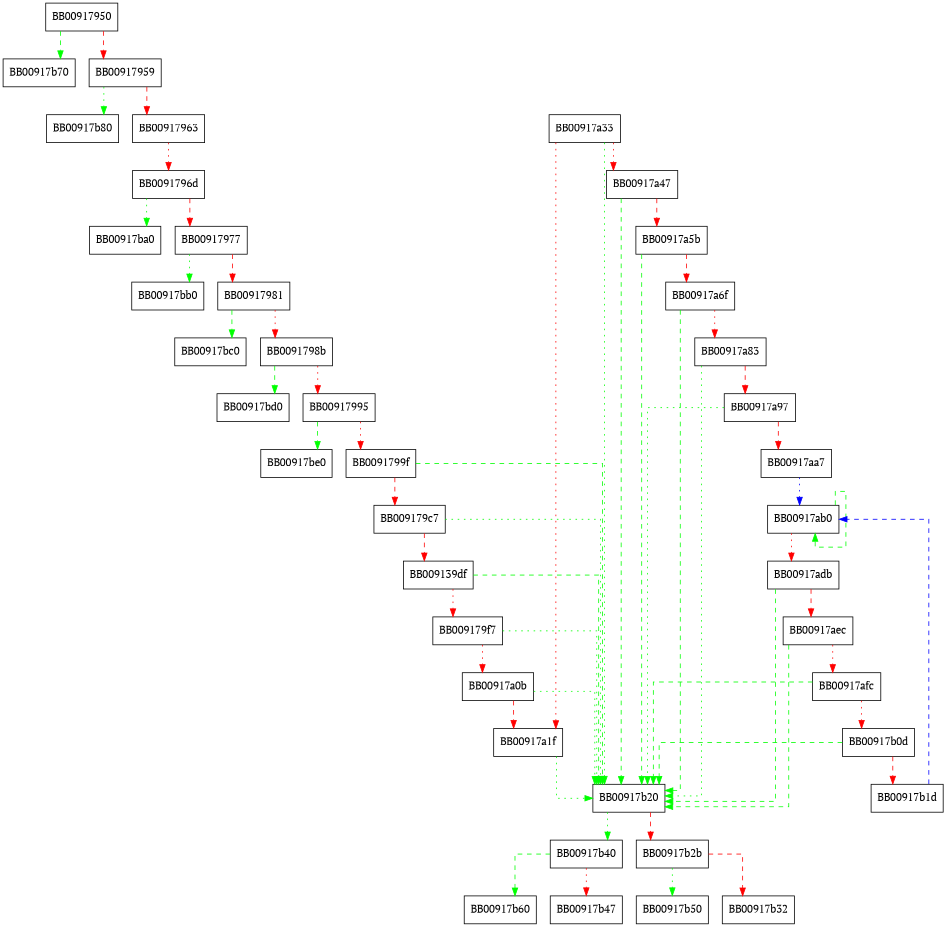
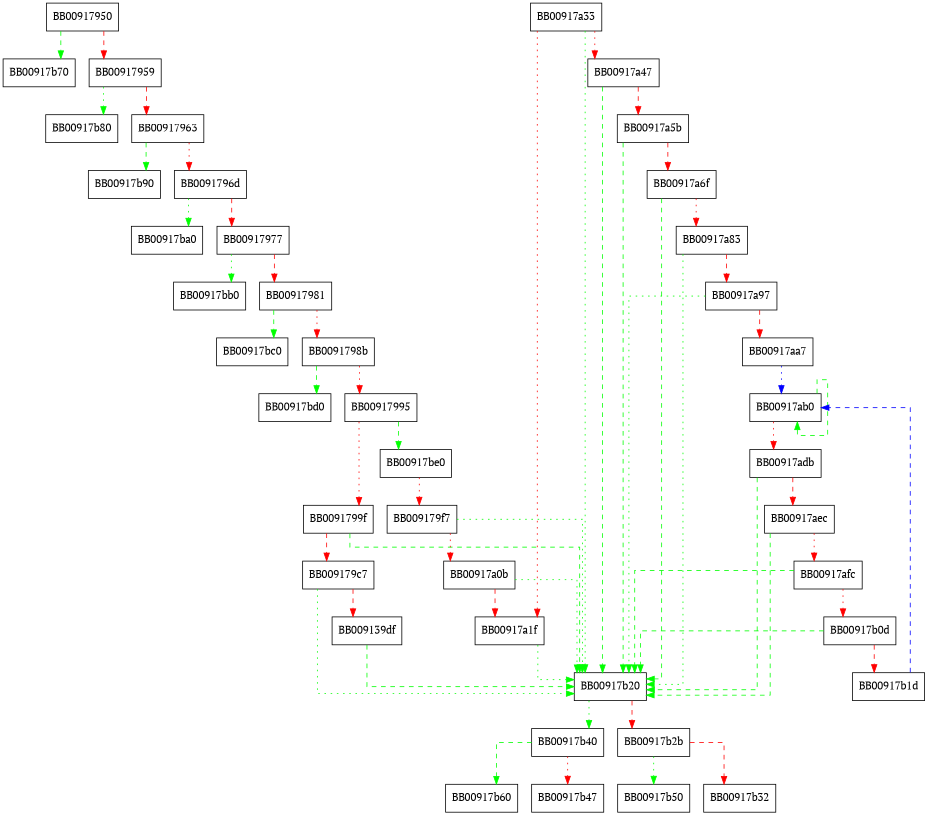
node "BB00917b90": added
edge "BB009139df" -> "BB009179f7": now "BB00917be0" -> "BB009179f7"
